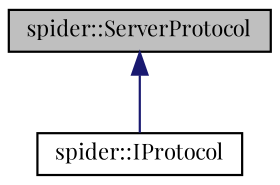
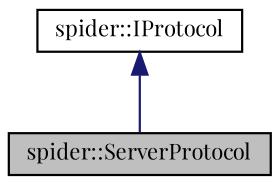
edge "spider::IProtocol" -> "spider::ServerProtocol": reversed
